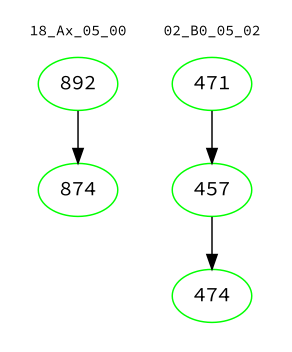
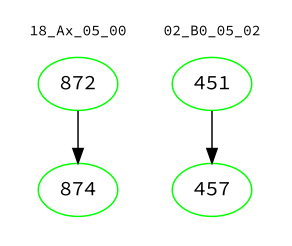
node "892": label "892" -> "872"
node "471": label "471" -> "451"
node "474": removed
